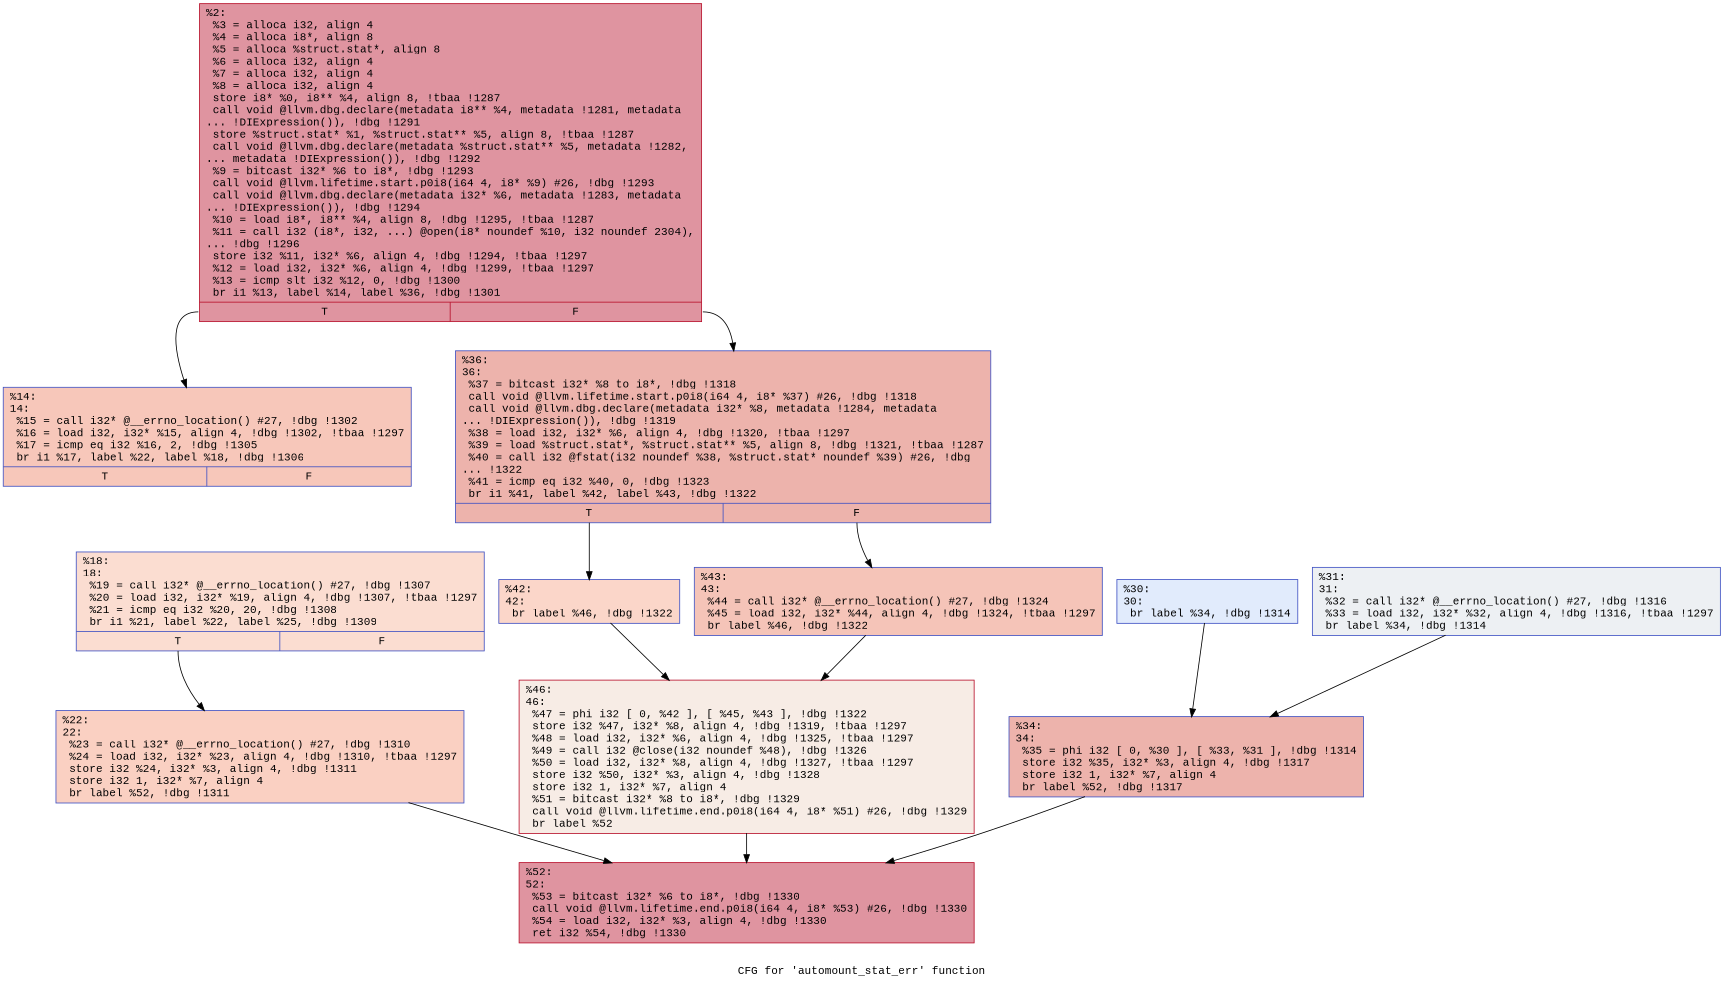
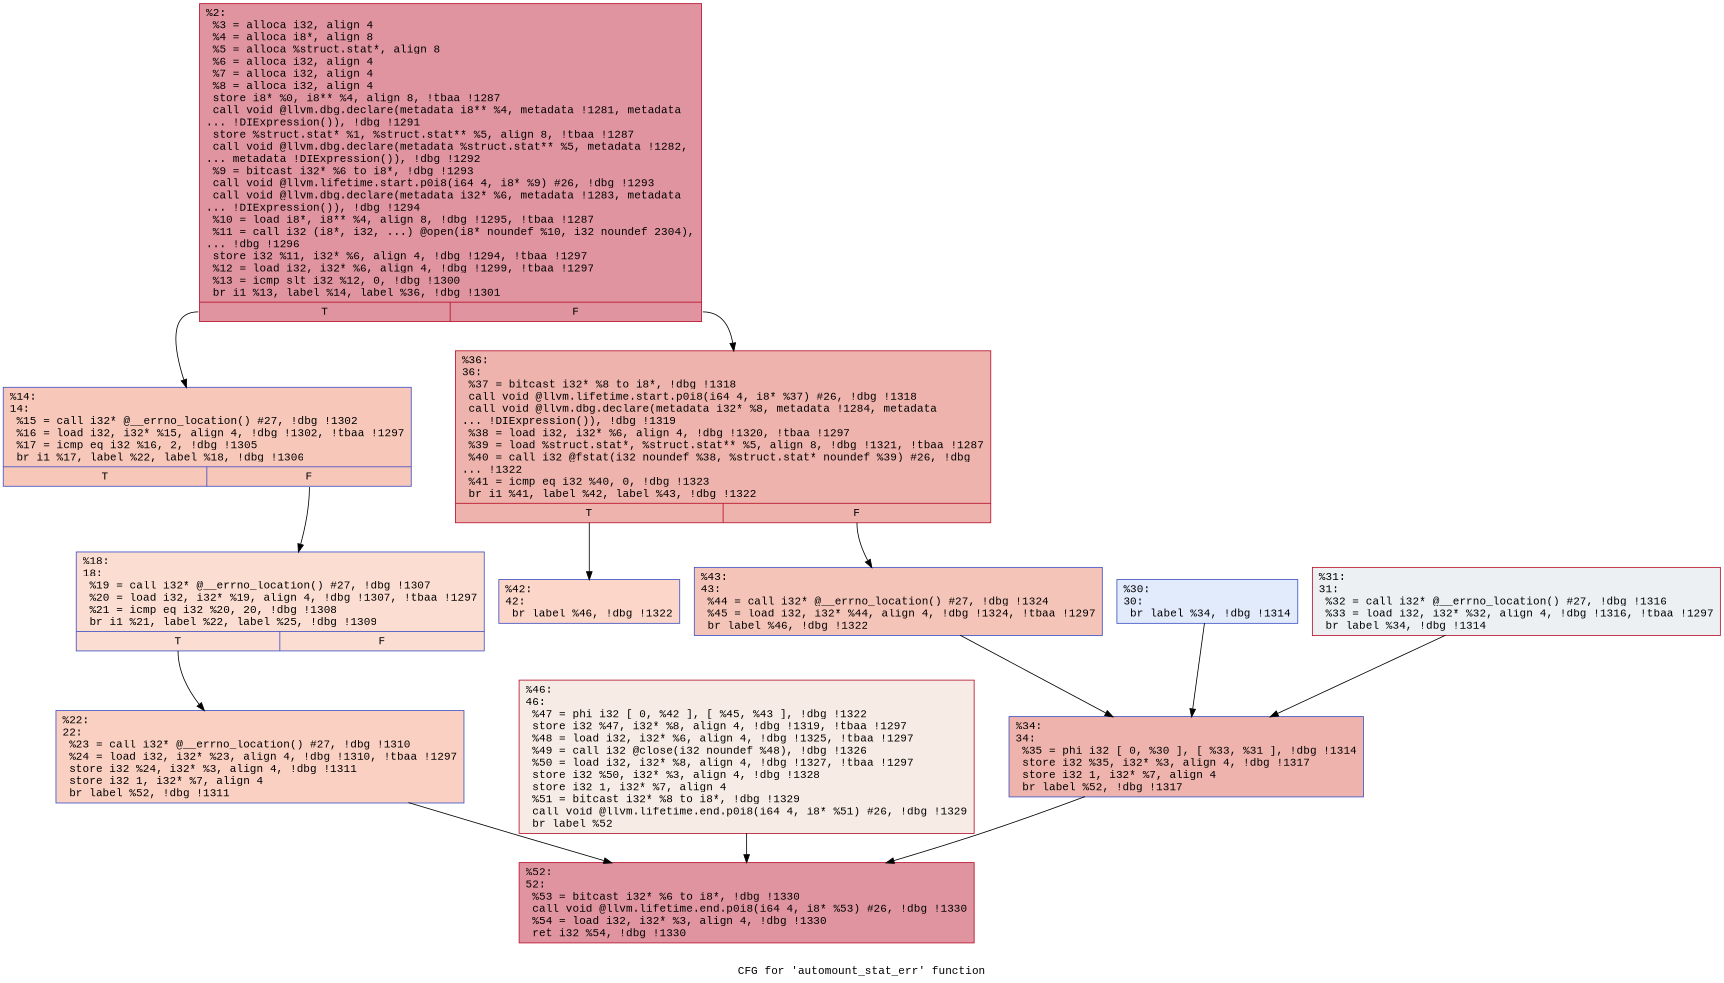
node "%36:": color #3d50c3ff -> #b70d28ff
edge "%14:" -> "%18:": added
node "%31:": color #3d50c3ff -> #b70d28ff
edge "%42:" -> "%46:": removed
edge "%43:" -> "%46:": now "%43:" -> "%34:"
